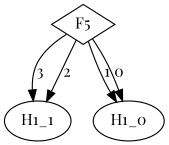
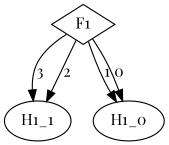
node "F5": label "F5" -> "F1"
